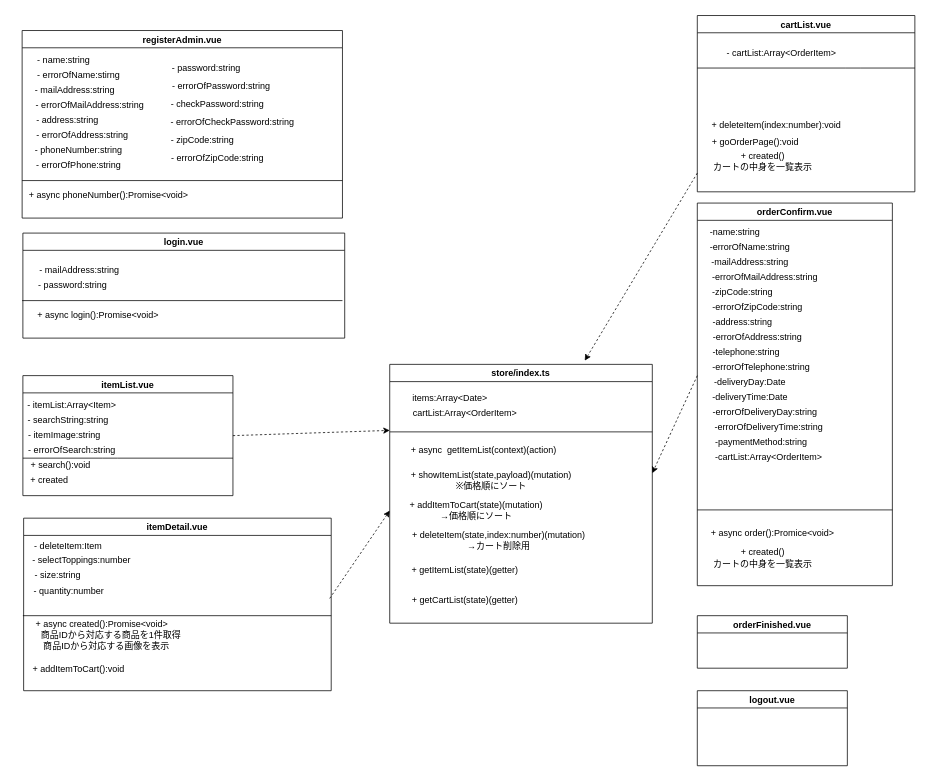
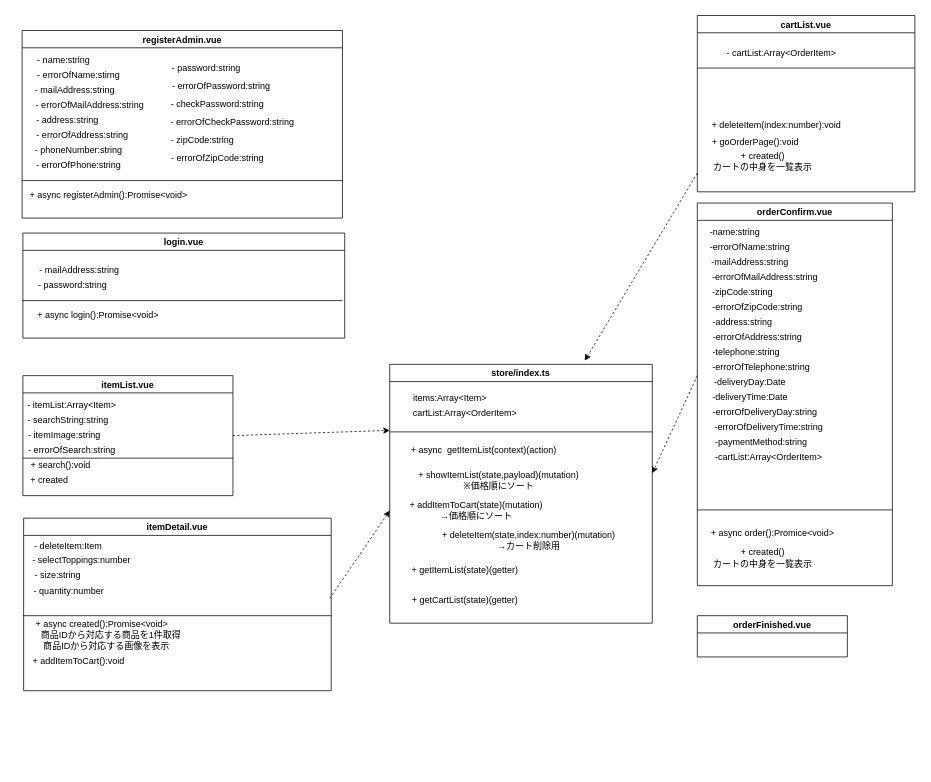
node "+ async phoneNumber():Promise<void>": label "+ async phoneNumber():Promise<void>" -> "+ async registerAdmin():Promise<void>"
node "items:Array<Date>": label "items:Array<Date>" -> "items:Array<Item>"
node "+ showItemList(state,payload)(mutation) ※価格順にソート": moved (491, 480) -> (498, 480)
node "+ deleteItem(state,index:number)(mutation) →カート削除用": moved (498, 540) -> (528, 540)
node "orderFinished.vue": size 150x53 -> 150x41
node "+ addItemToCart():void": moved (78, 669) -> (78, 661)
node "logout.vue": removed
